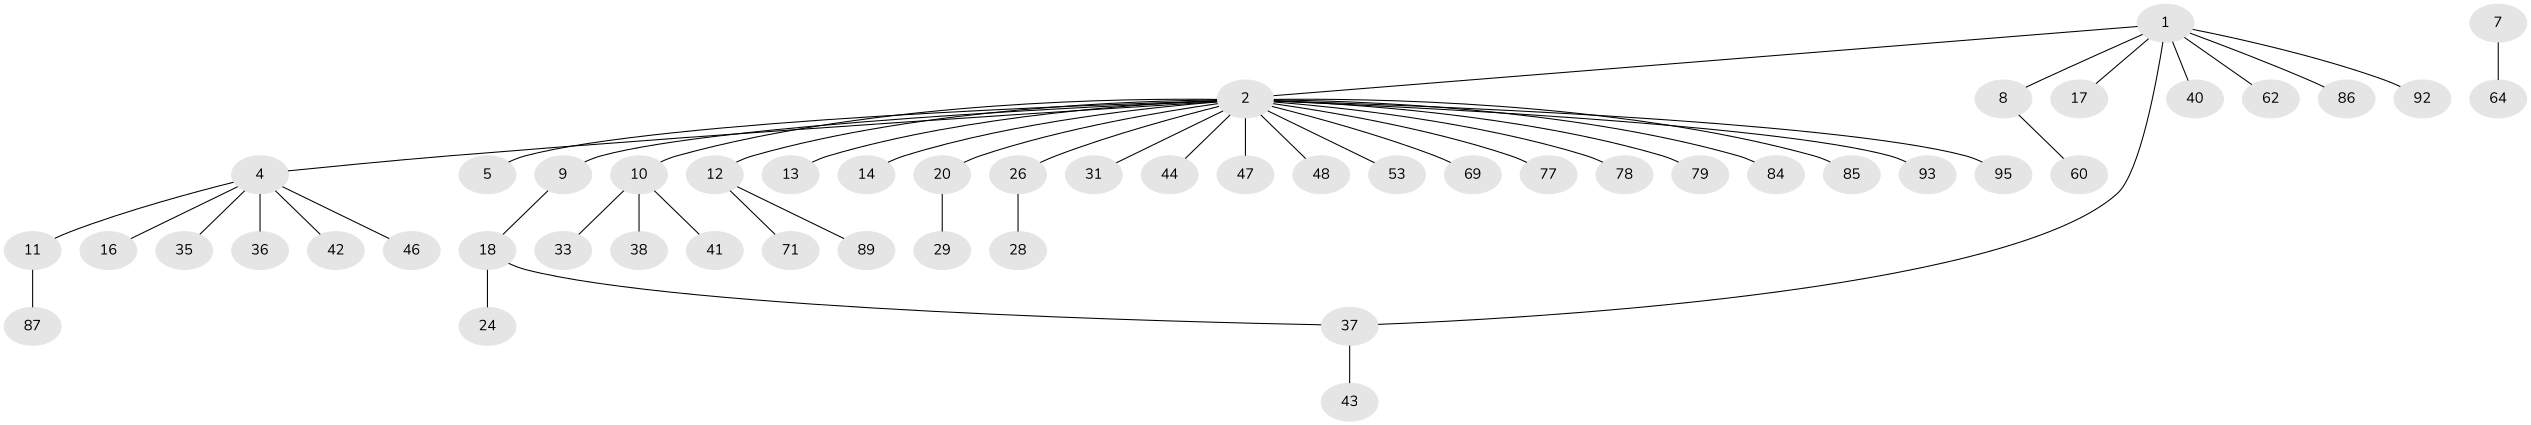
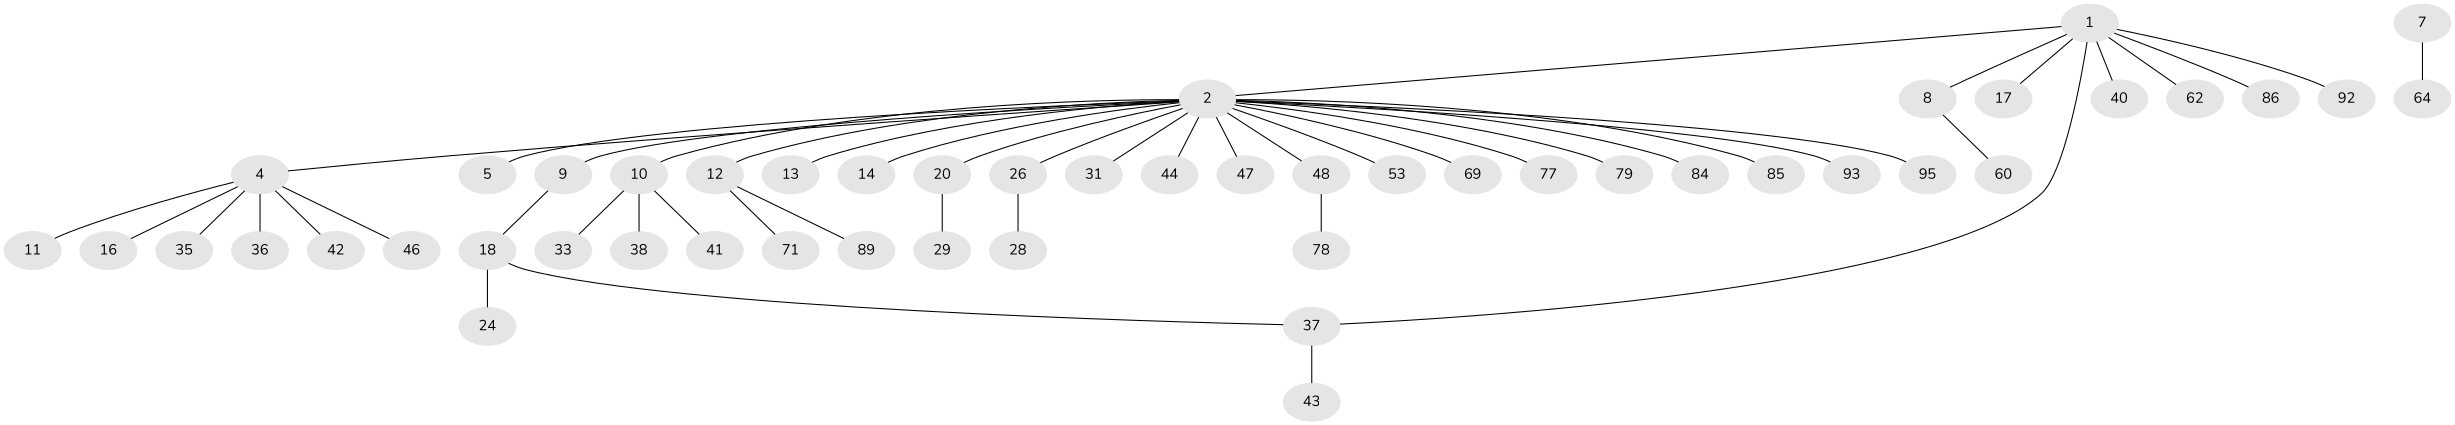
edge "2" -- "78": now "48" -- "78"
node "87": removed
